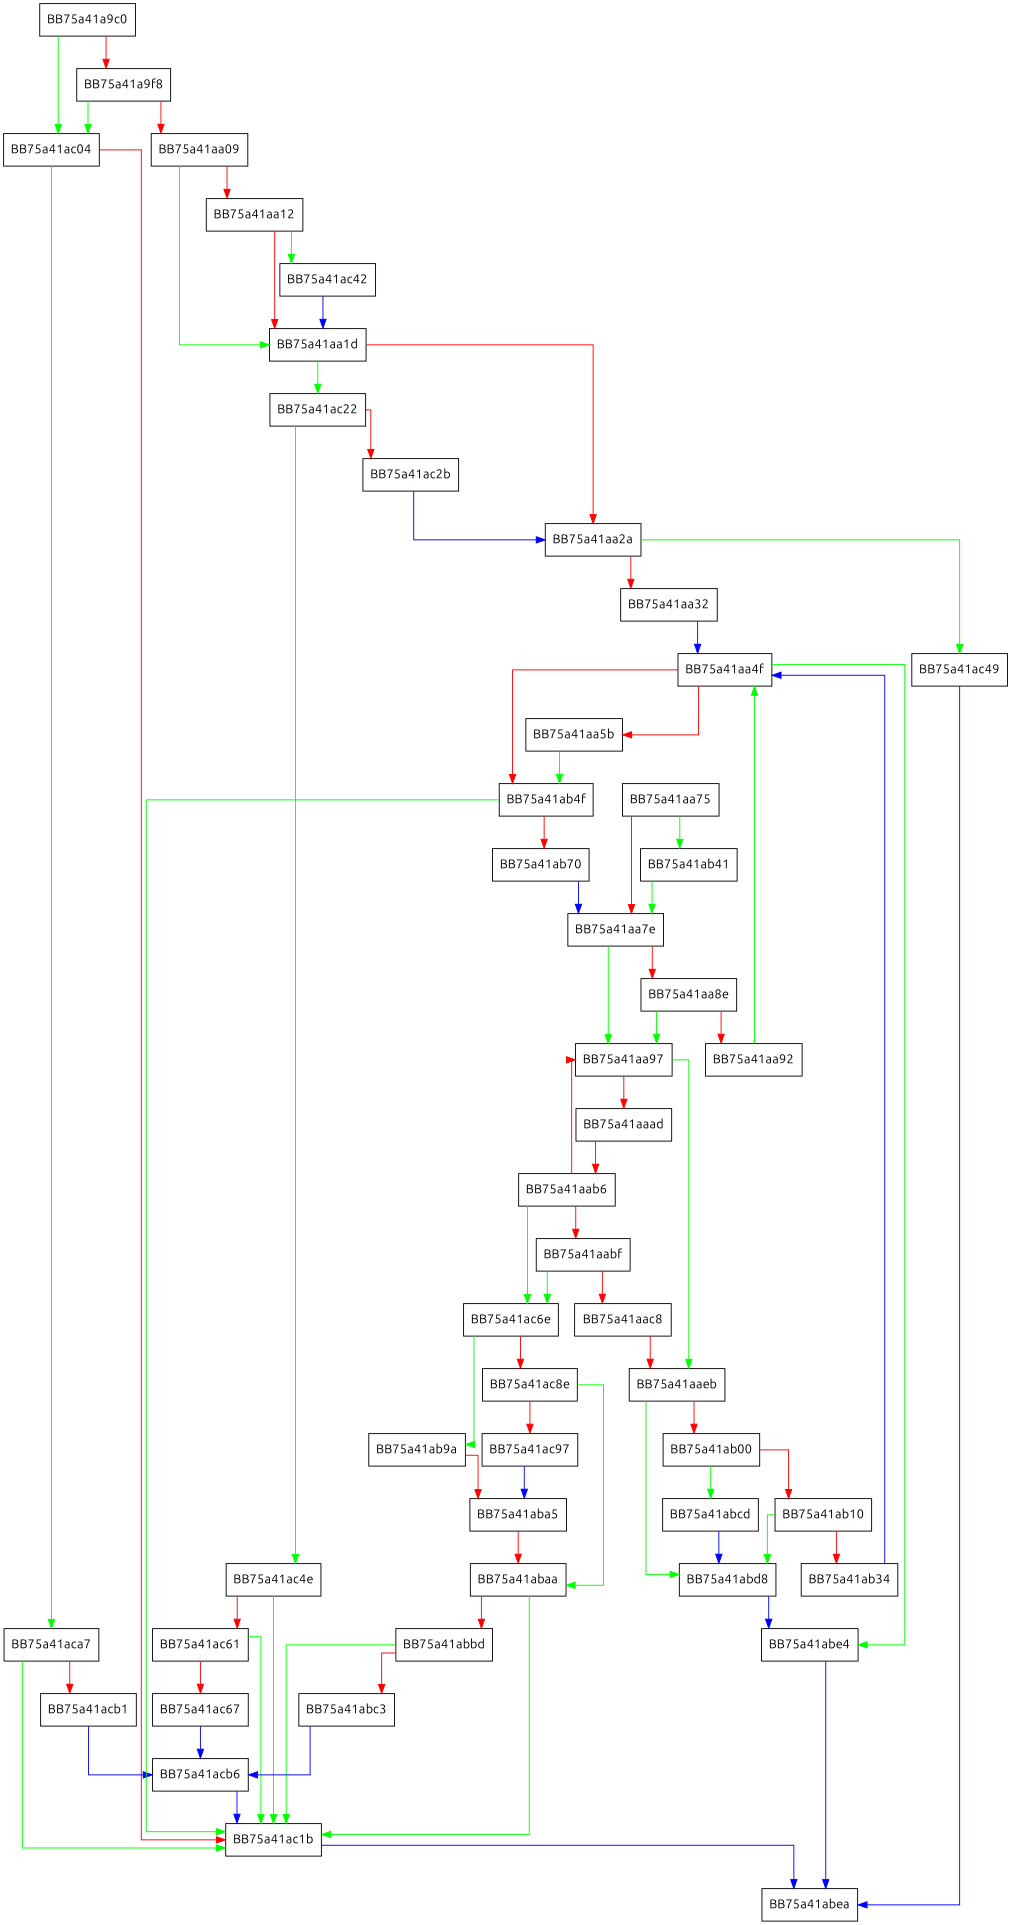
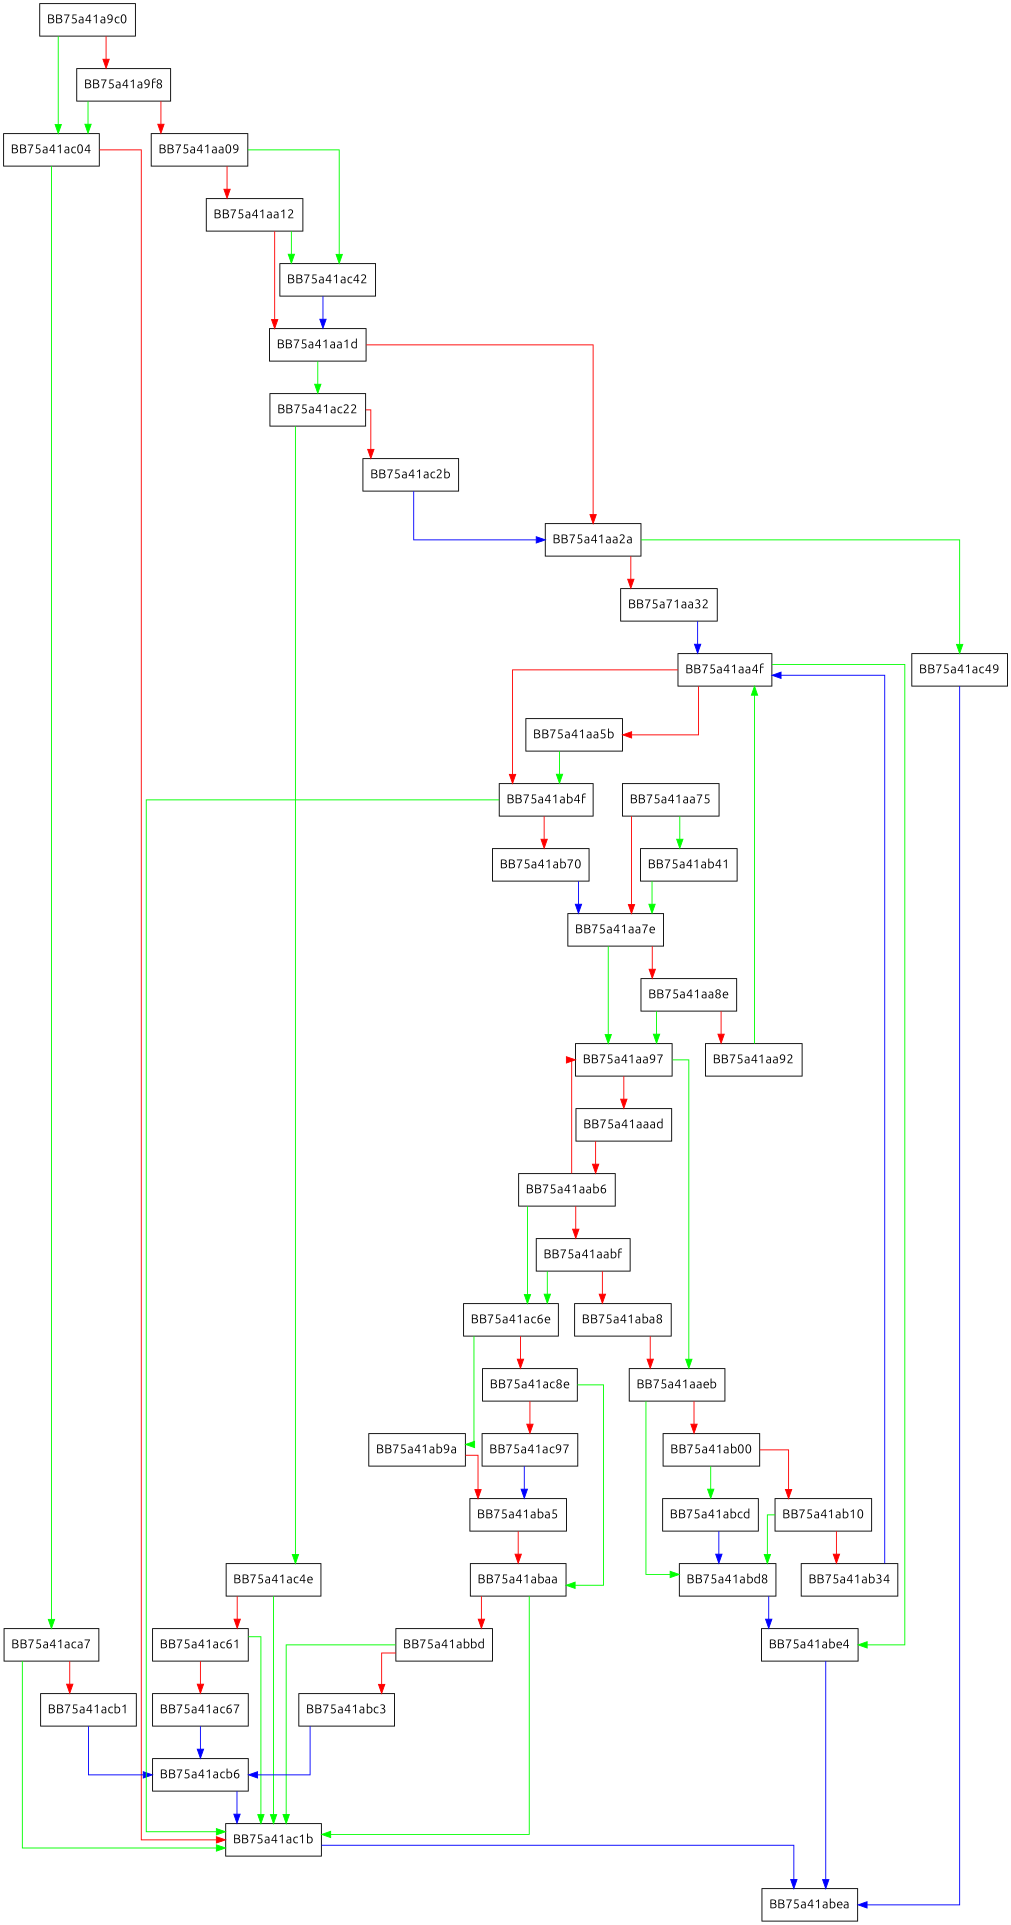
edge "BB75a41aa09" -> "BB75a41aa1d": now "BB75a41aa09" -> "BB75a41ac42"
node "BB75a41aa32": label "BB75a41aa32" -> "BB75a71aa32"
node "BB75a41aac8": label "BB75a41aac8" -> "BB75a41aba8"
